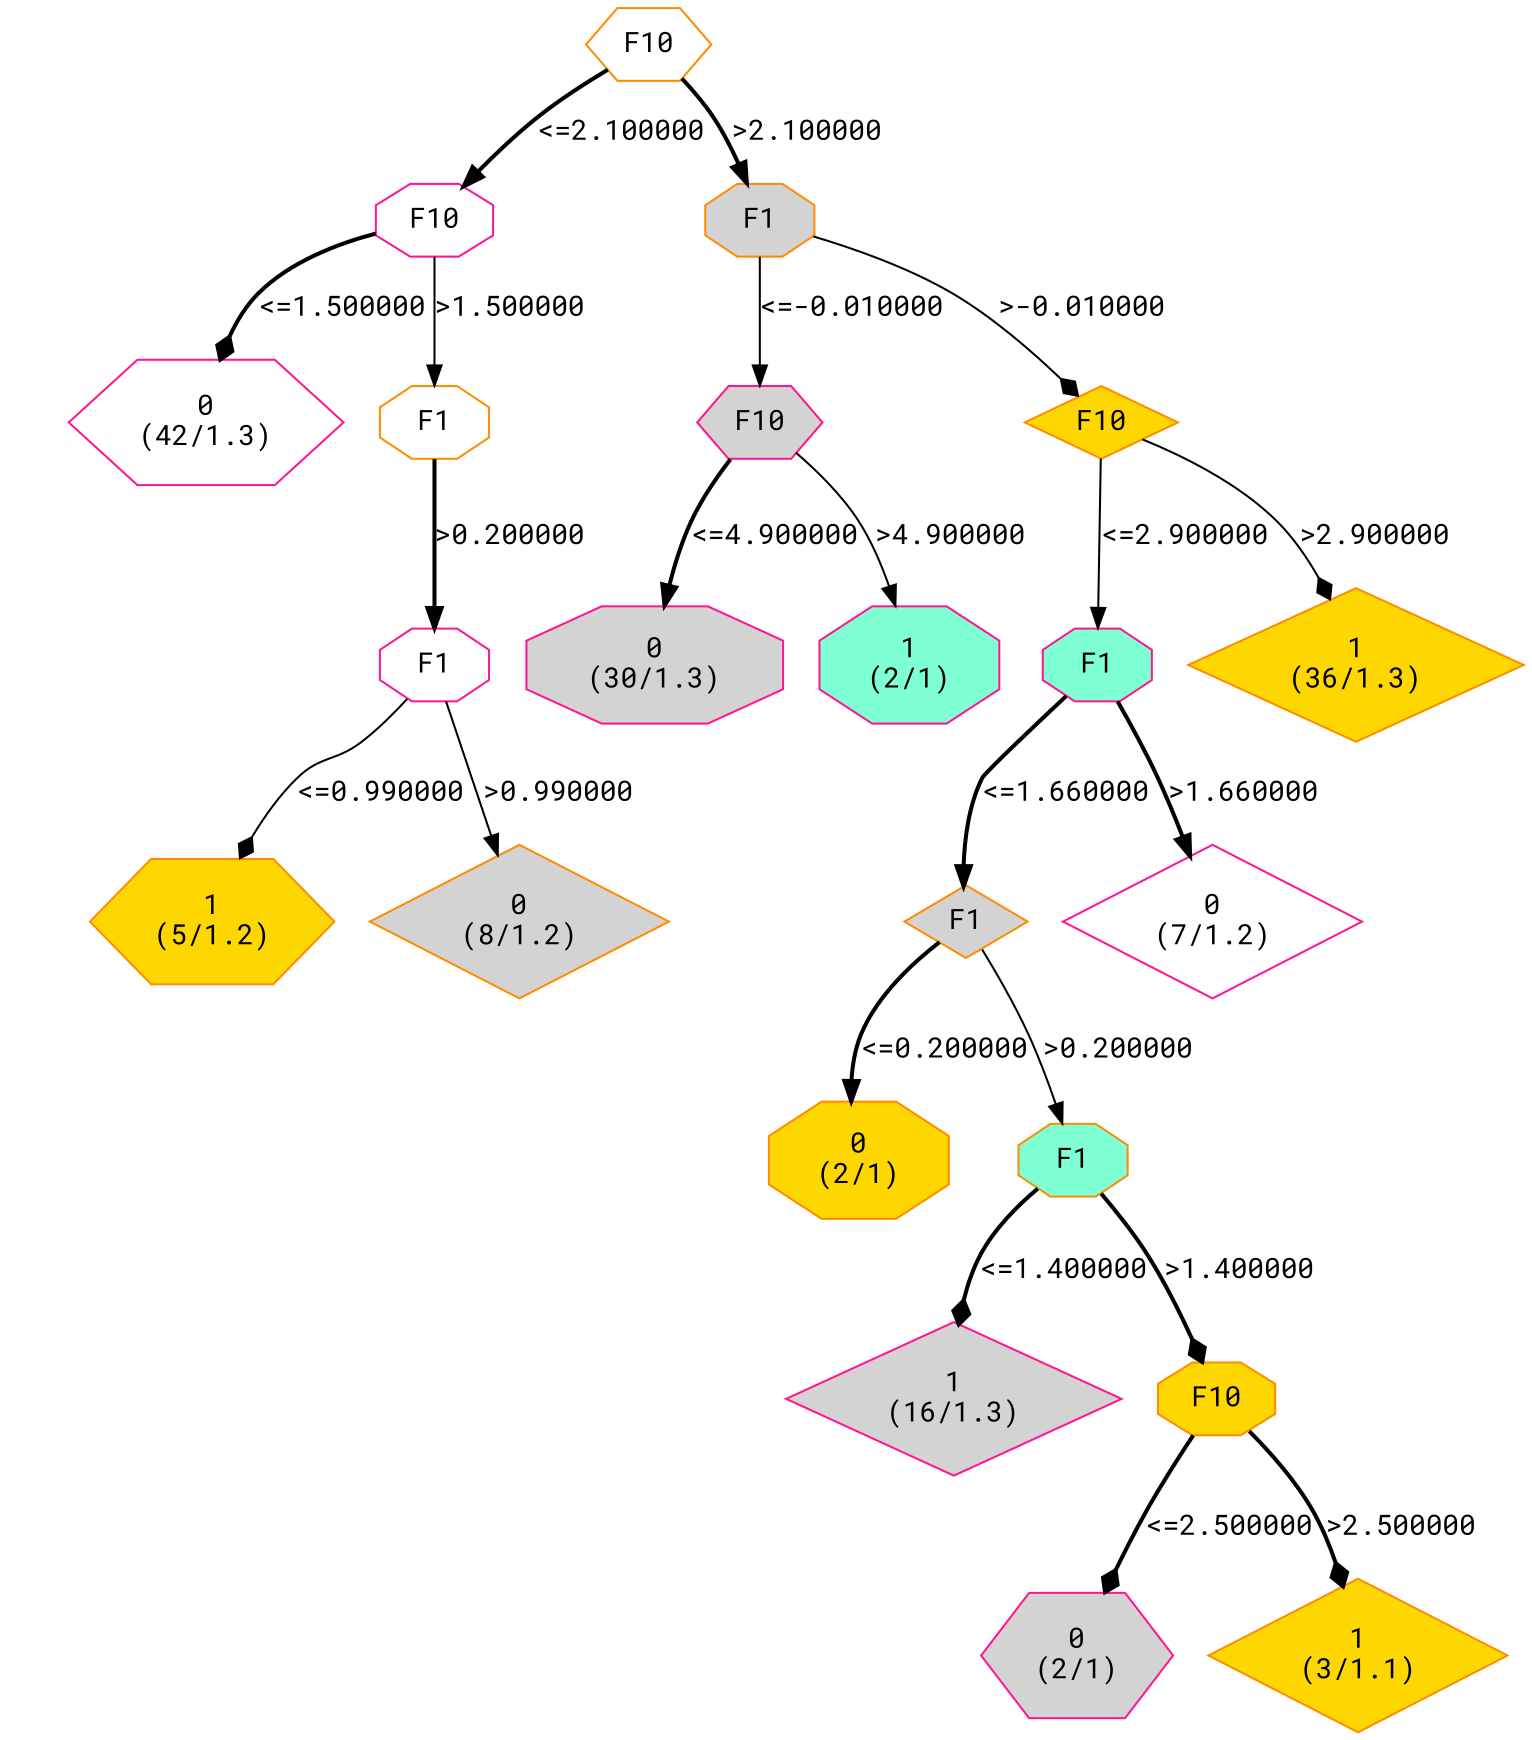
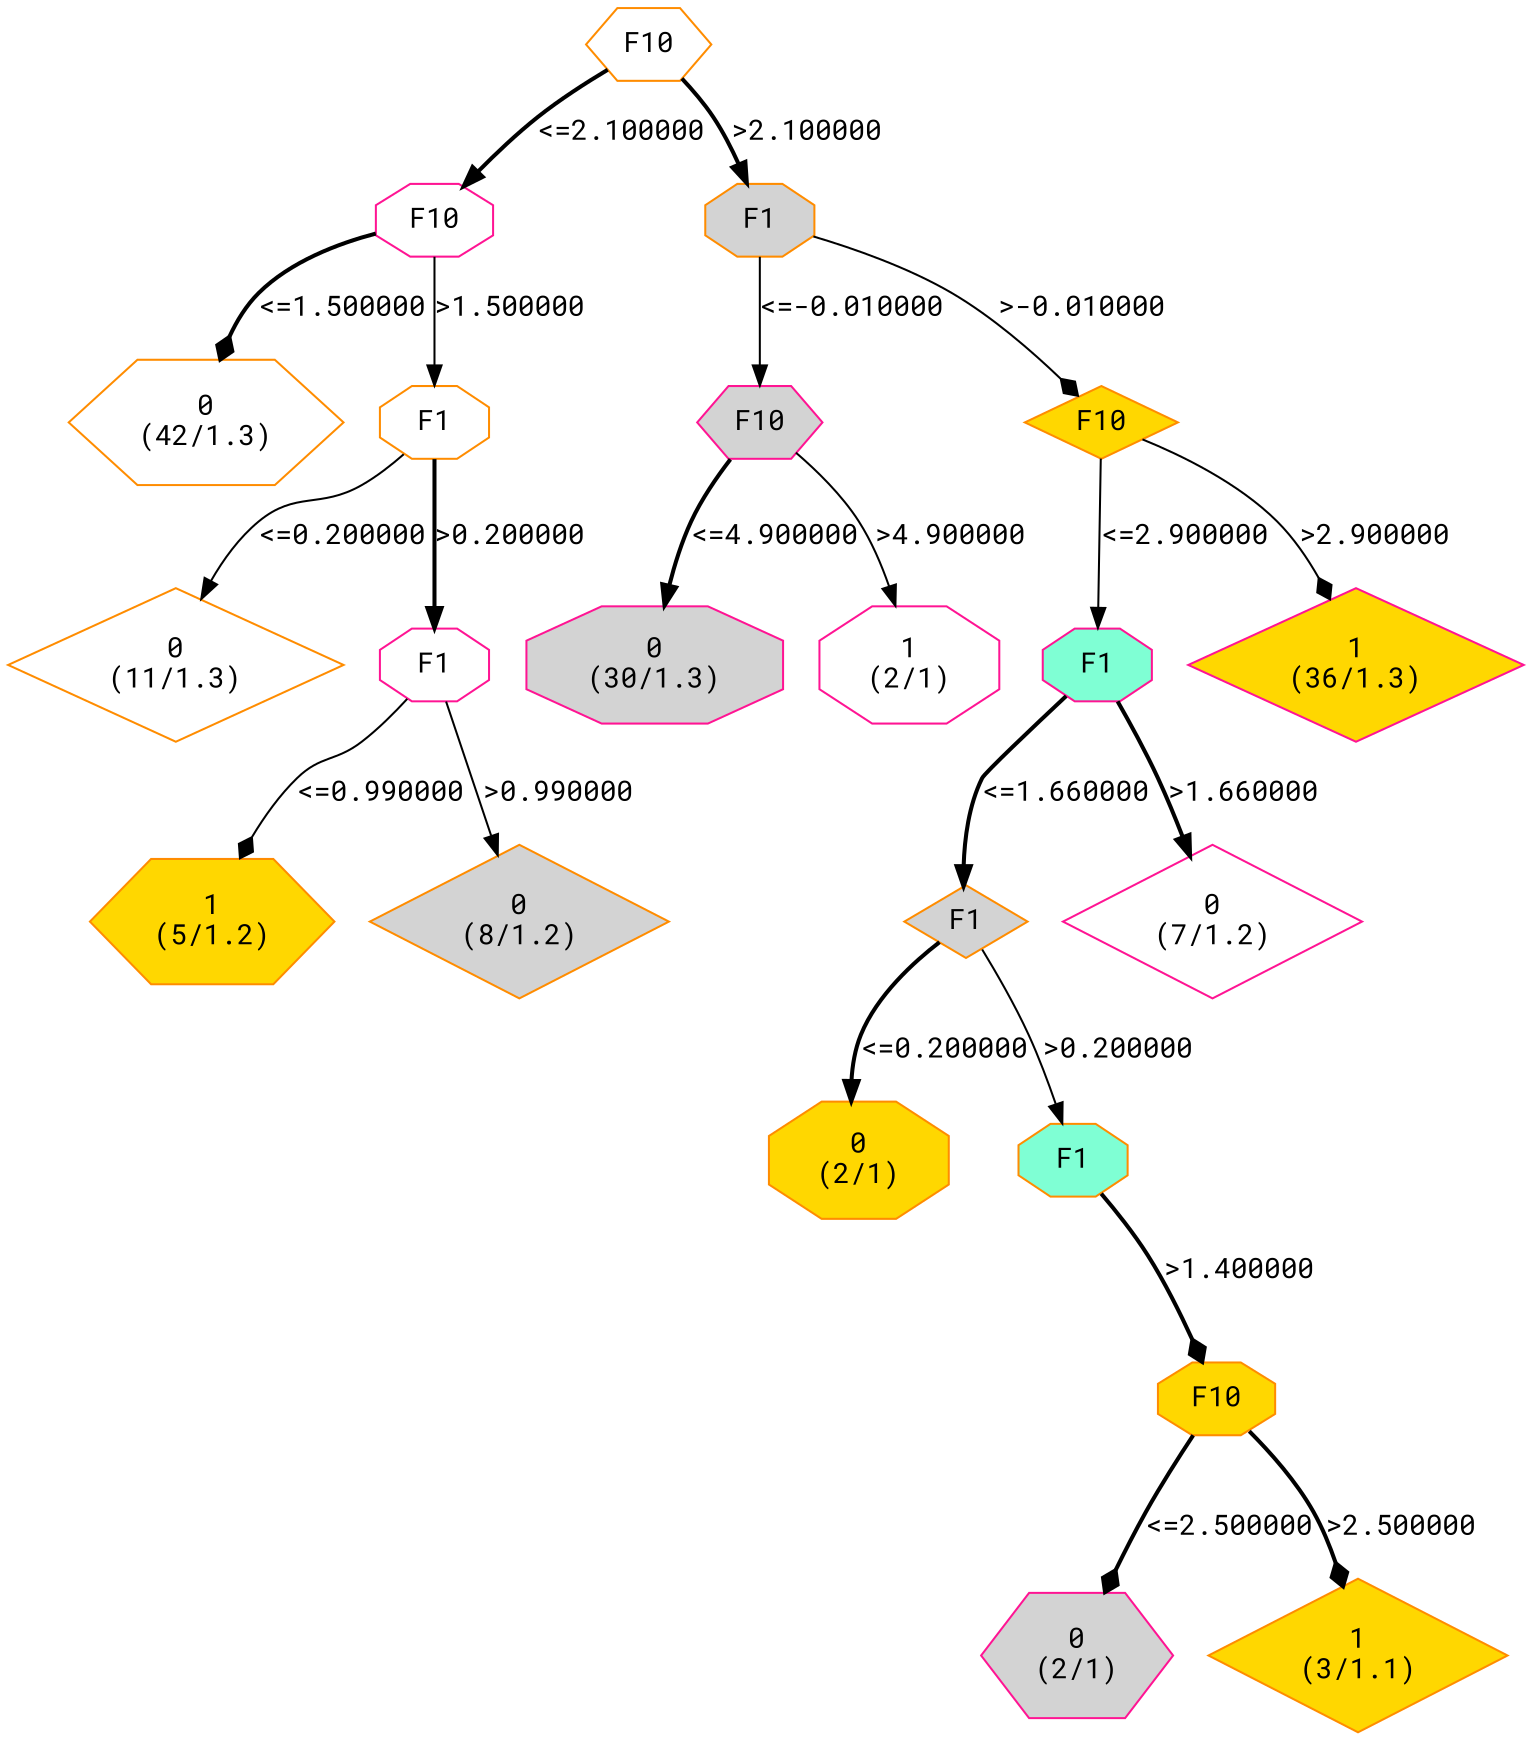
node "0 (42/1.3)": color deeppink -> darkorange
node "0 (11/1.3)": added
node "1 (2/1)": fillcolor aquamarine -> white
node "1 (36/1.3)": color darkorange -> deeppink
node "1 (16/1.3)": removed
